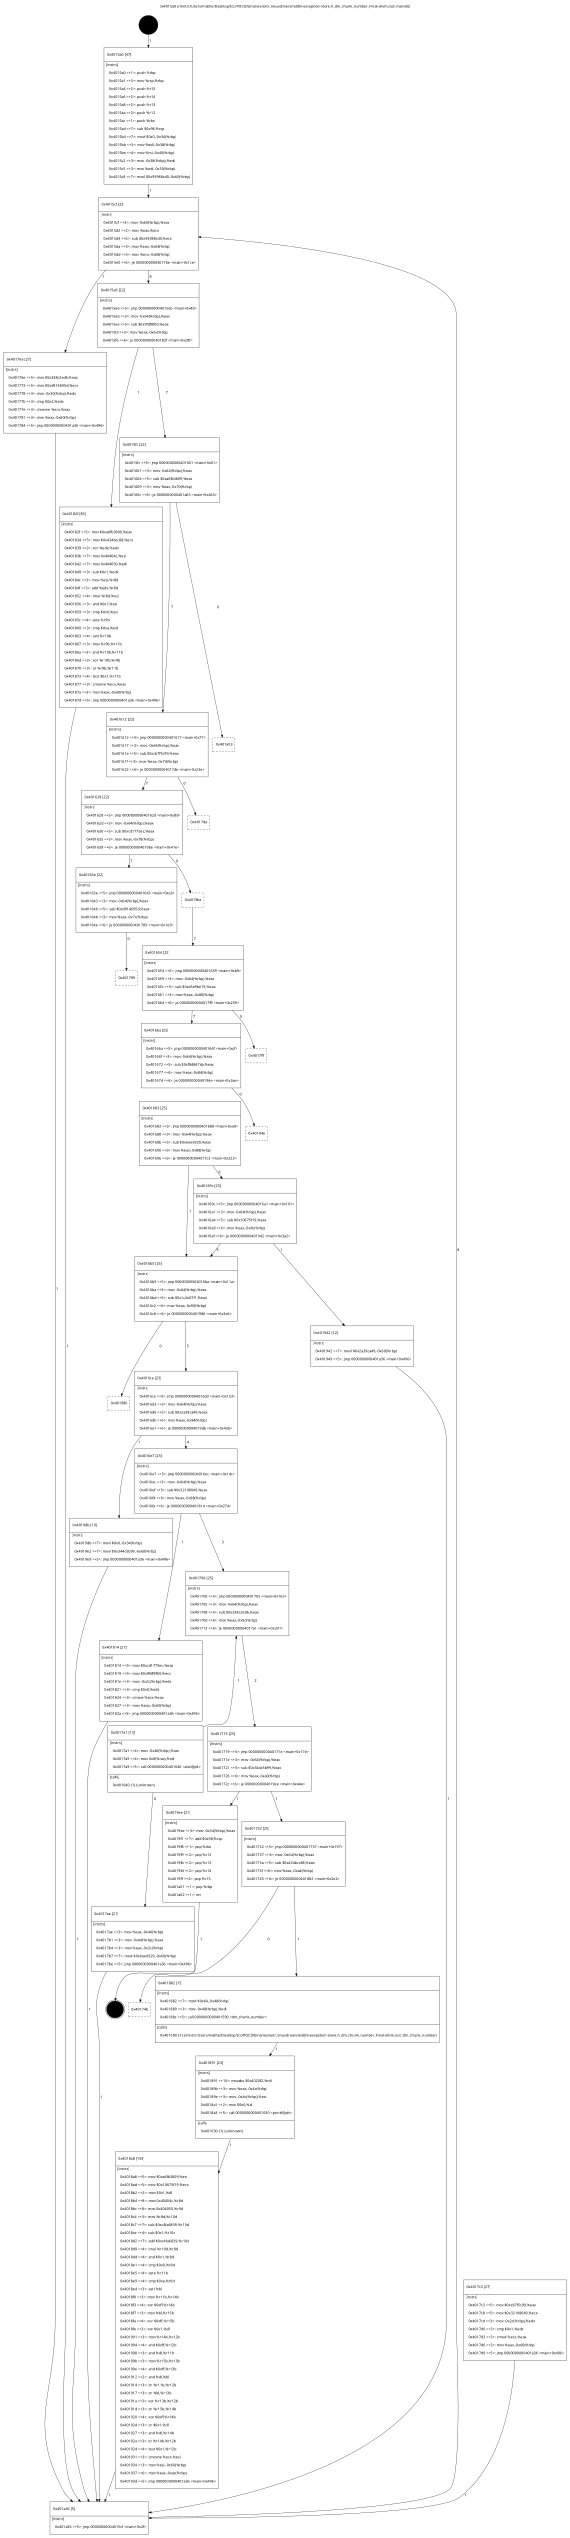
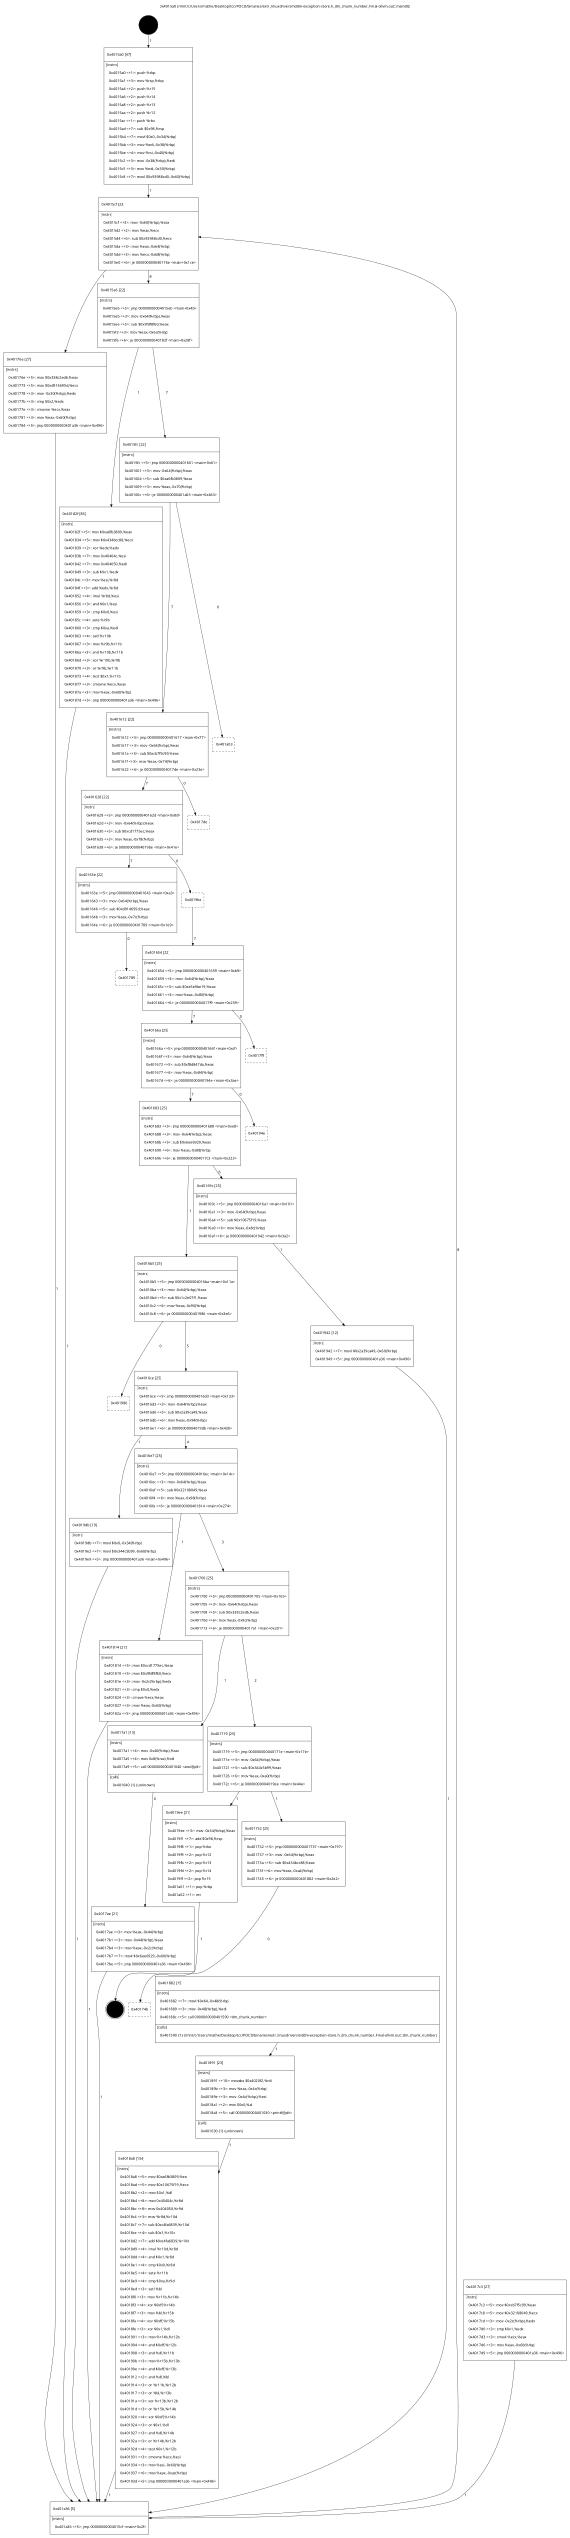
edge "0x40166a [25]" -> "0x401683 [25]": added, label "7"
edge "0x40169c [25]" -> "0x4016b5 [25]": removed, label "5"
edge "0x4017a1 [13]" -> "0x401700 [25]": reversed
edge "0x401732 [25]" -> "0x401882 [15]": removed, label "1"
